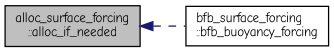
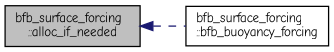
node "alloc_surface_forcing ::alloc_if_needed": label "alloc_surface_forcing ::alloc_if_needed" -> "bfb_surface_forcing ::alloc_if_needed"
